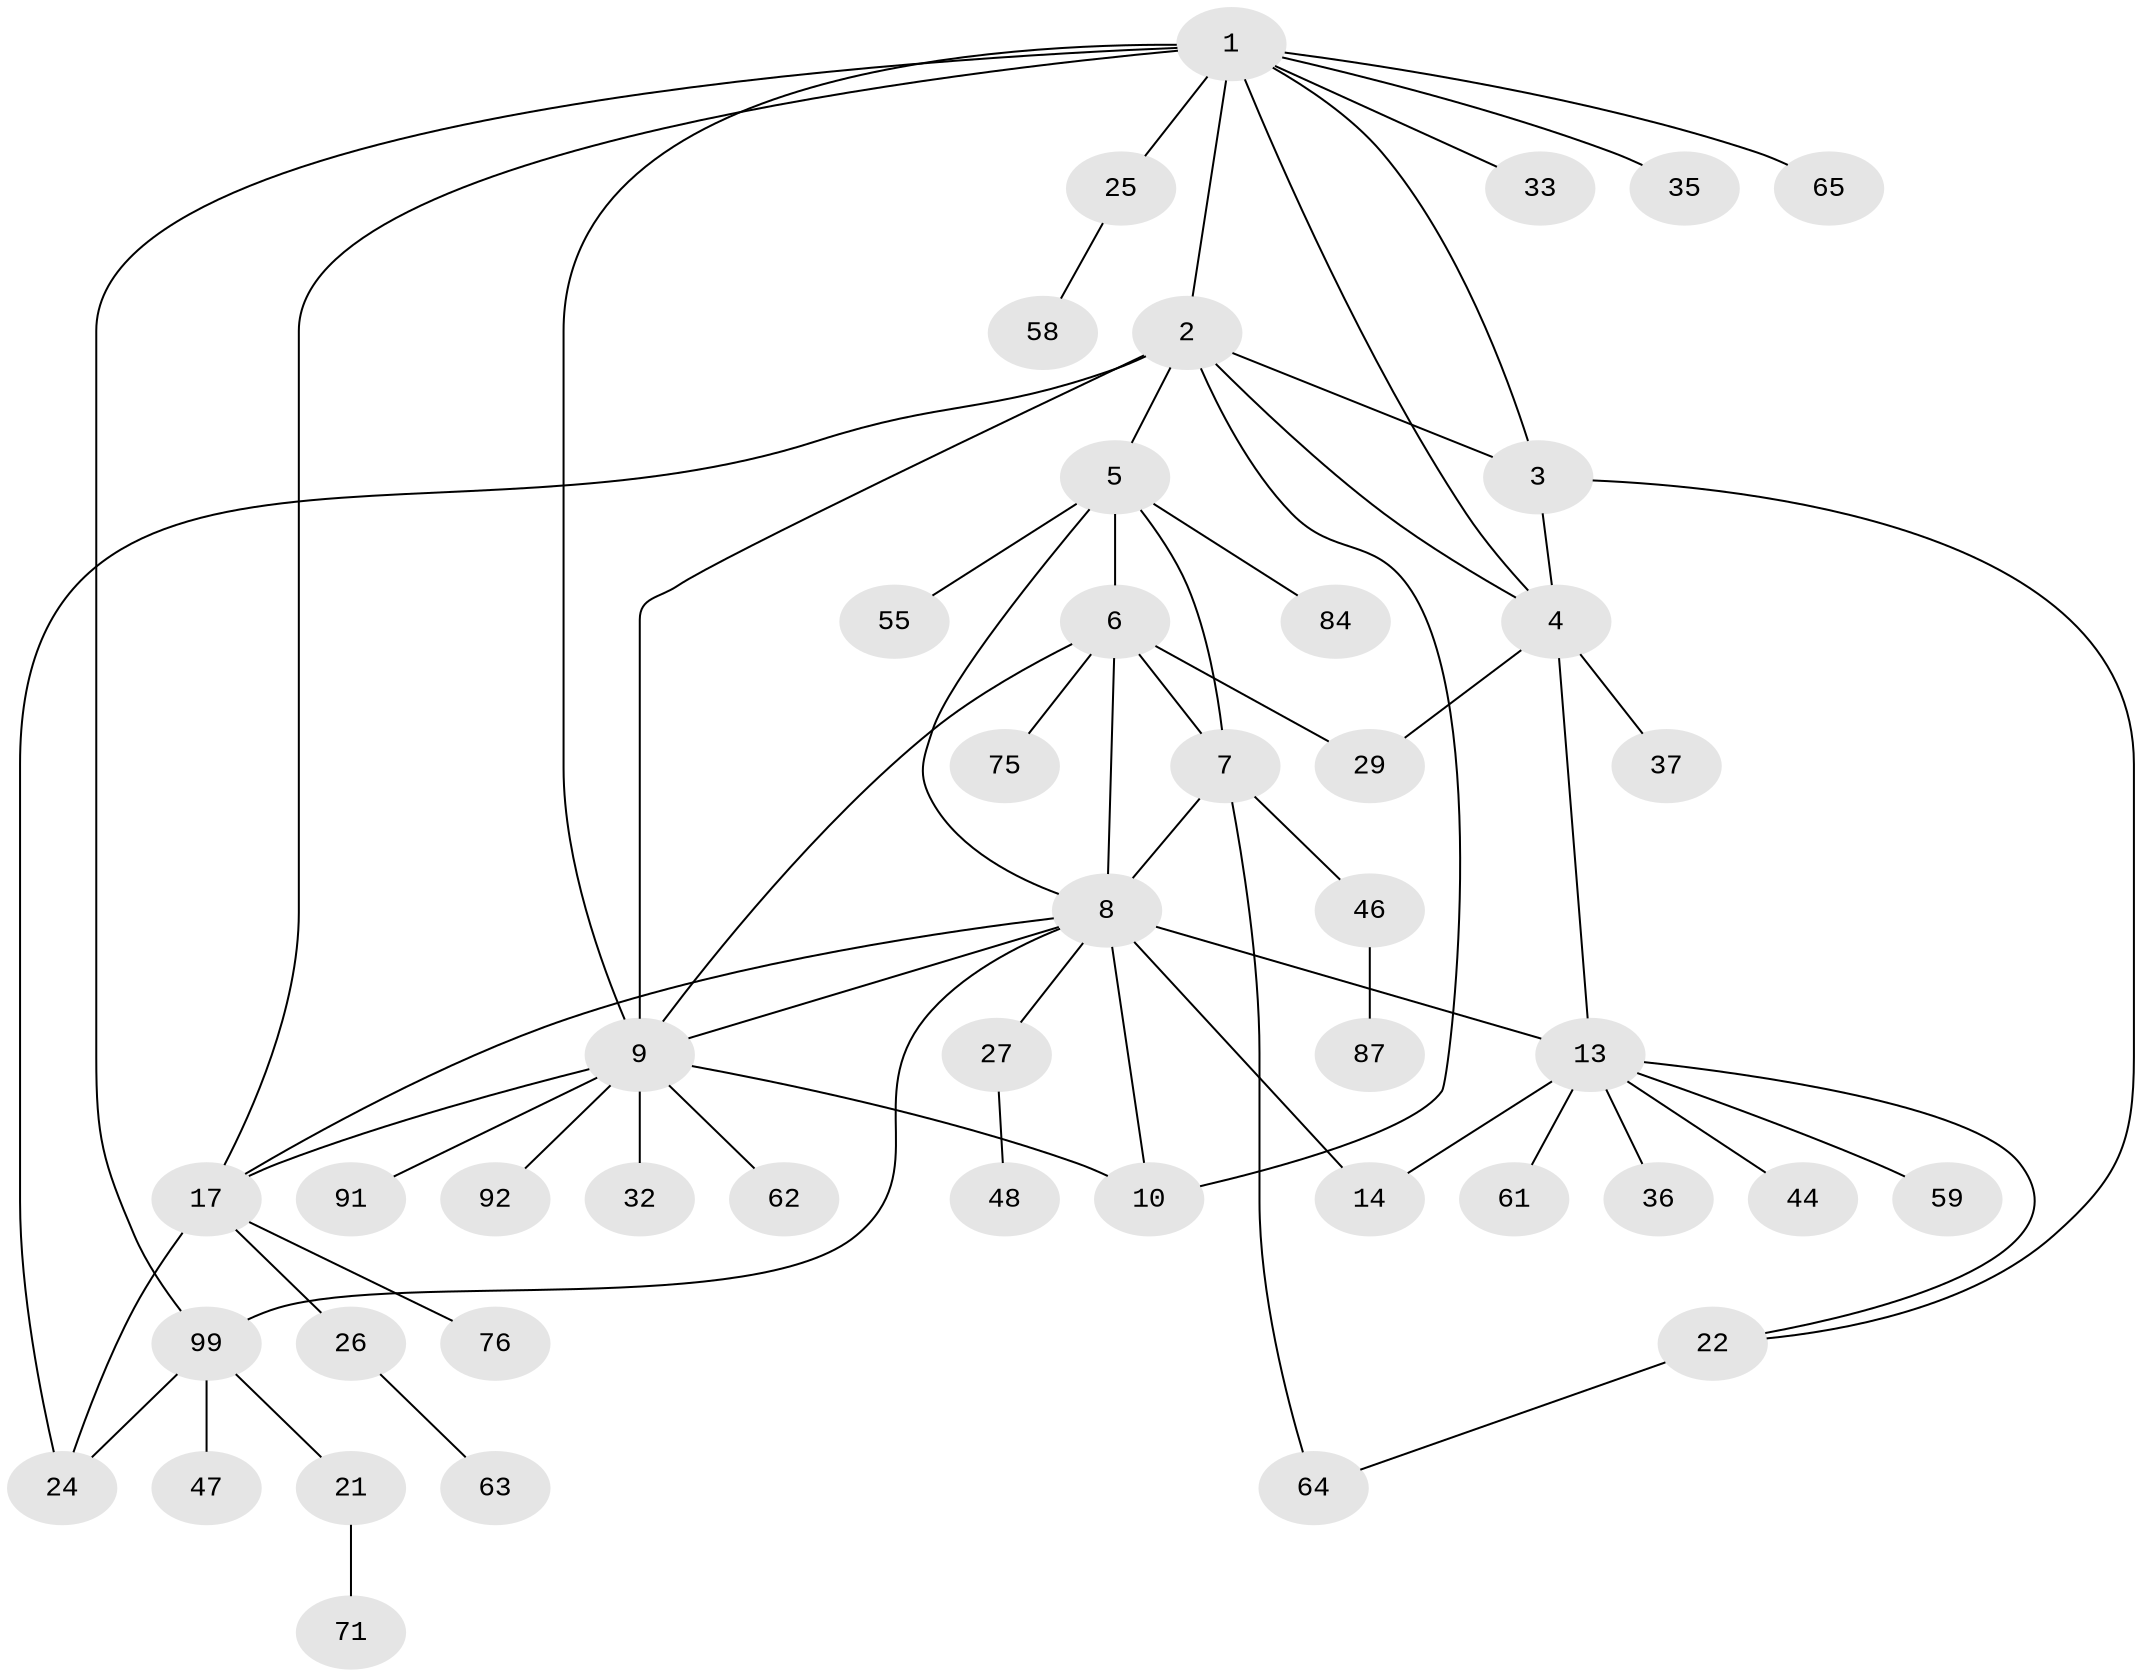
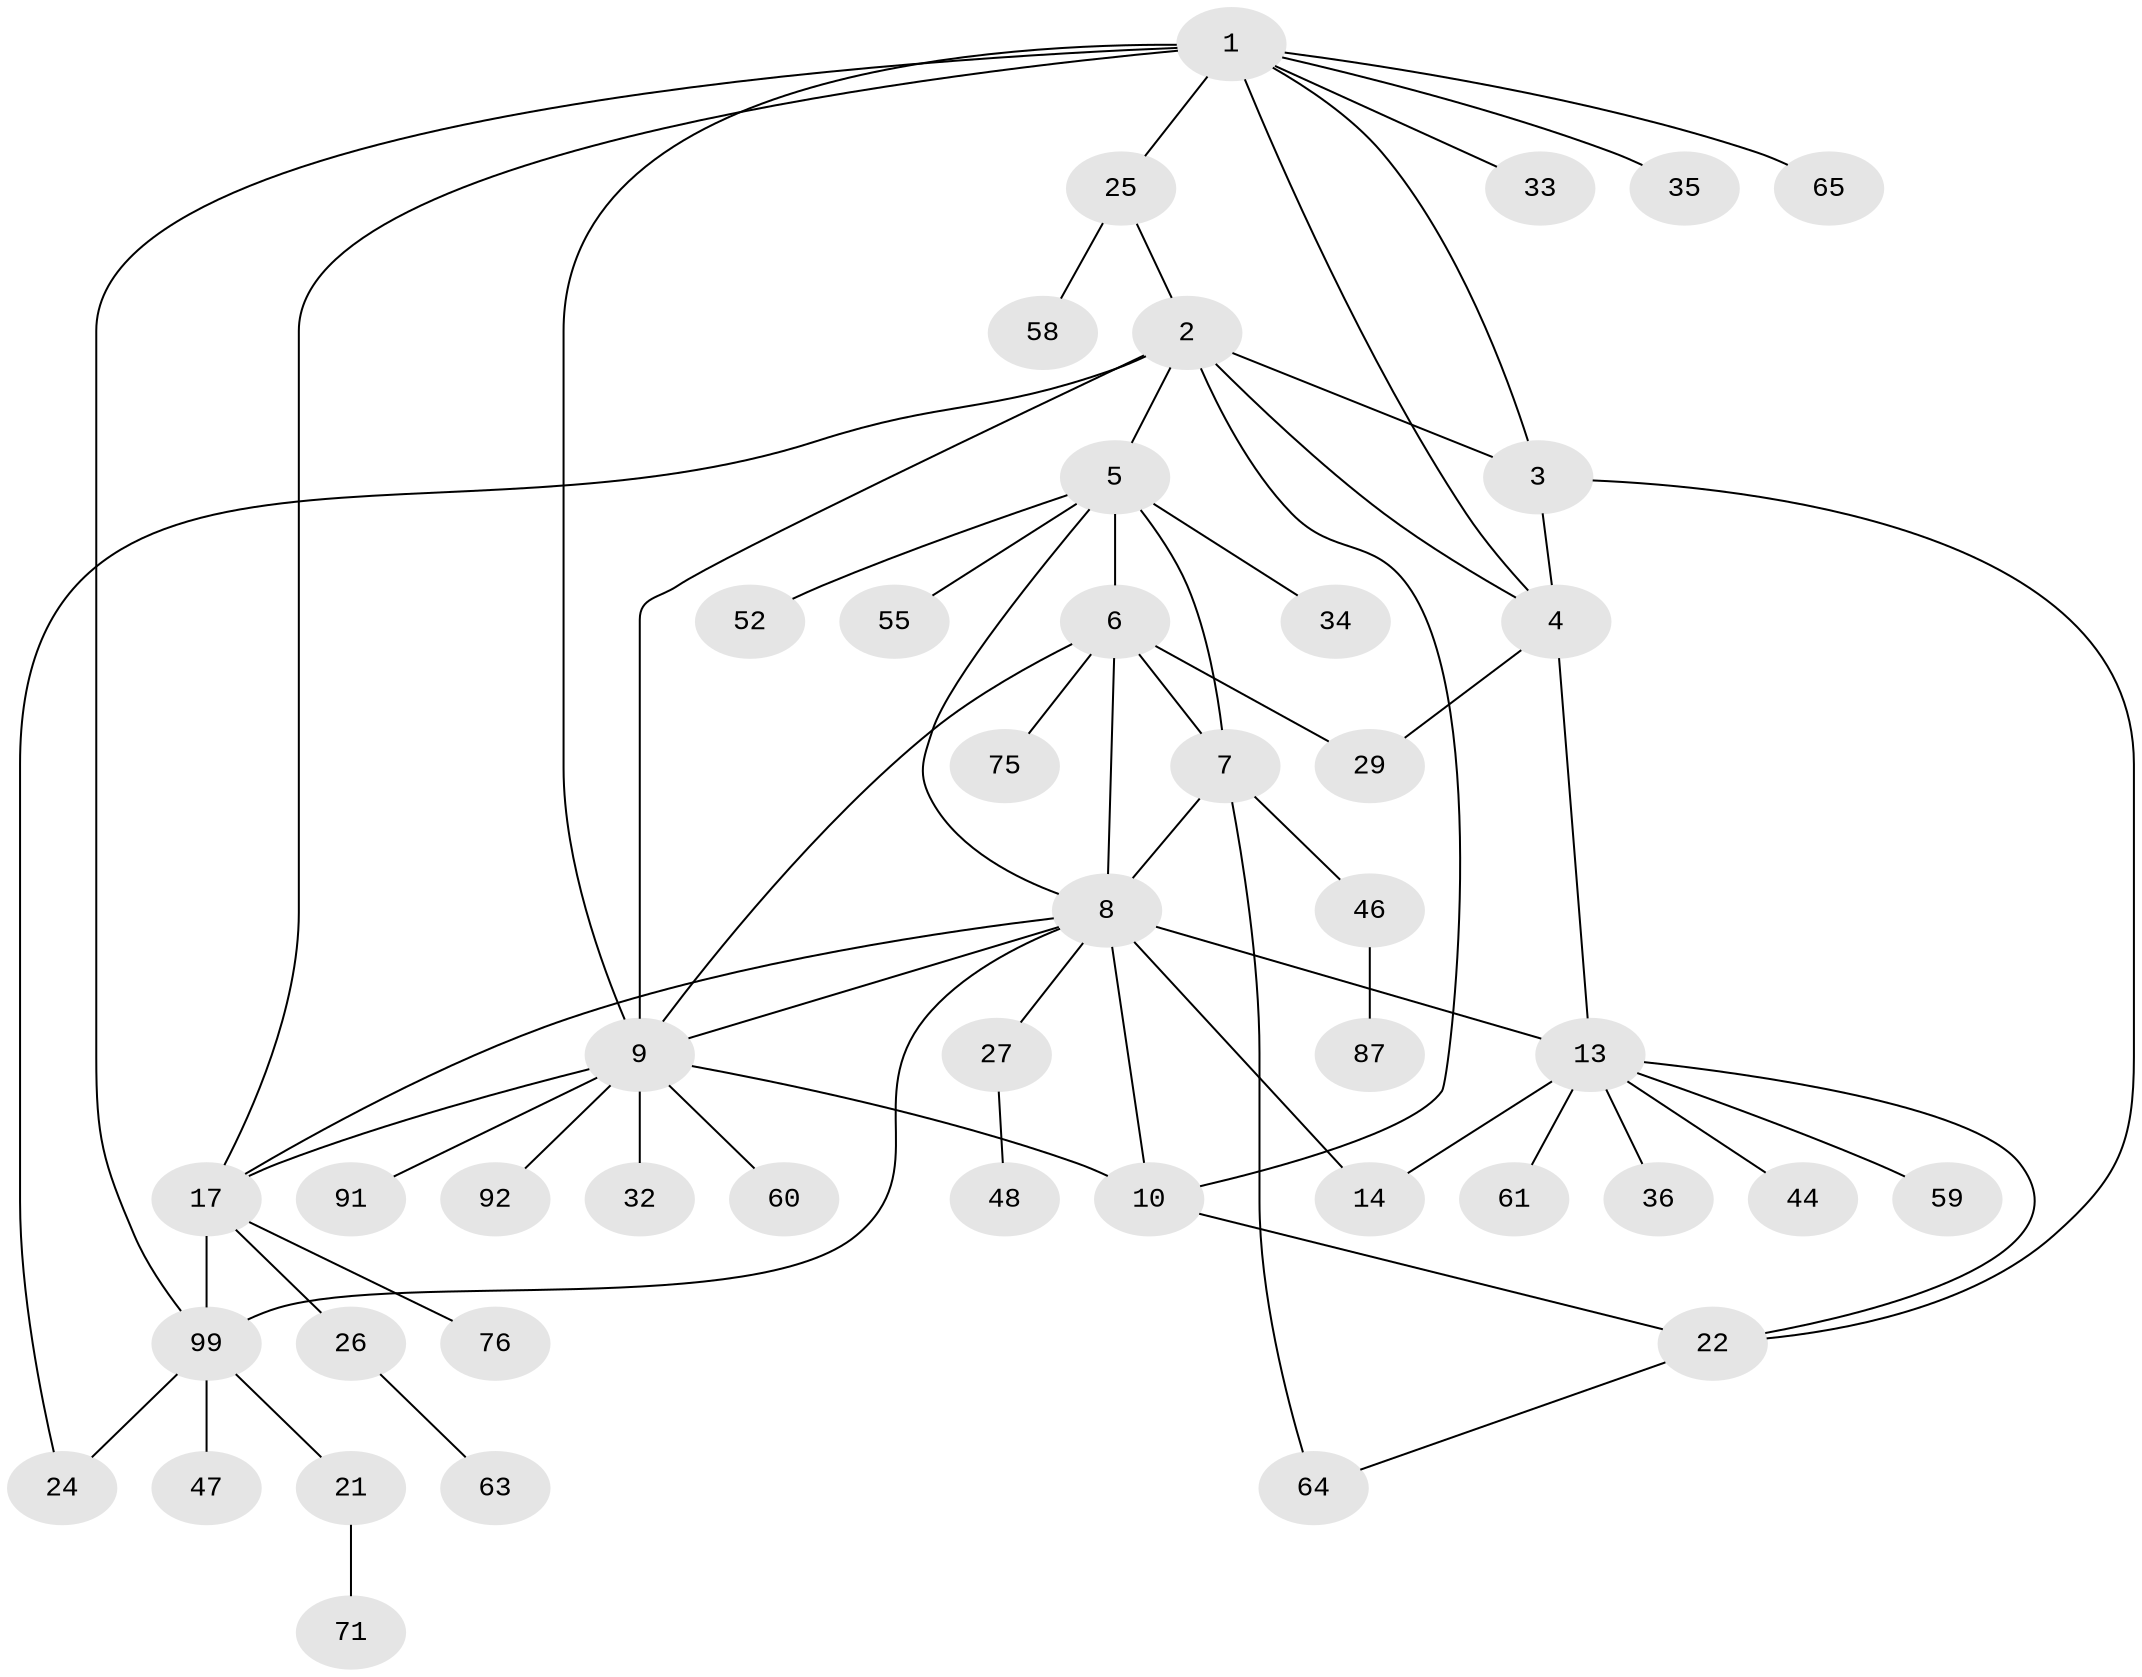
edge "1" -- "2": now "25" -- "2"
node "52": added
node "84": label "84" -> "34"
node "37": removed
node "62": label "62" -> "60"
edge "10" -- "22": added
edge "17" -- "24": now "17" -- "99"
